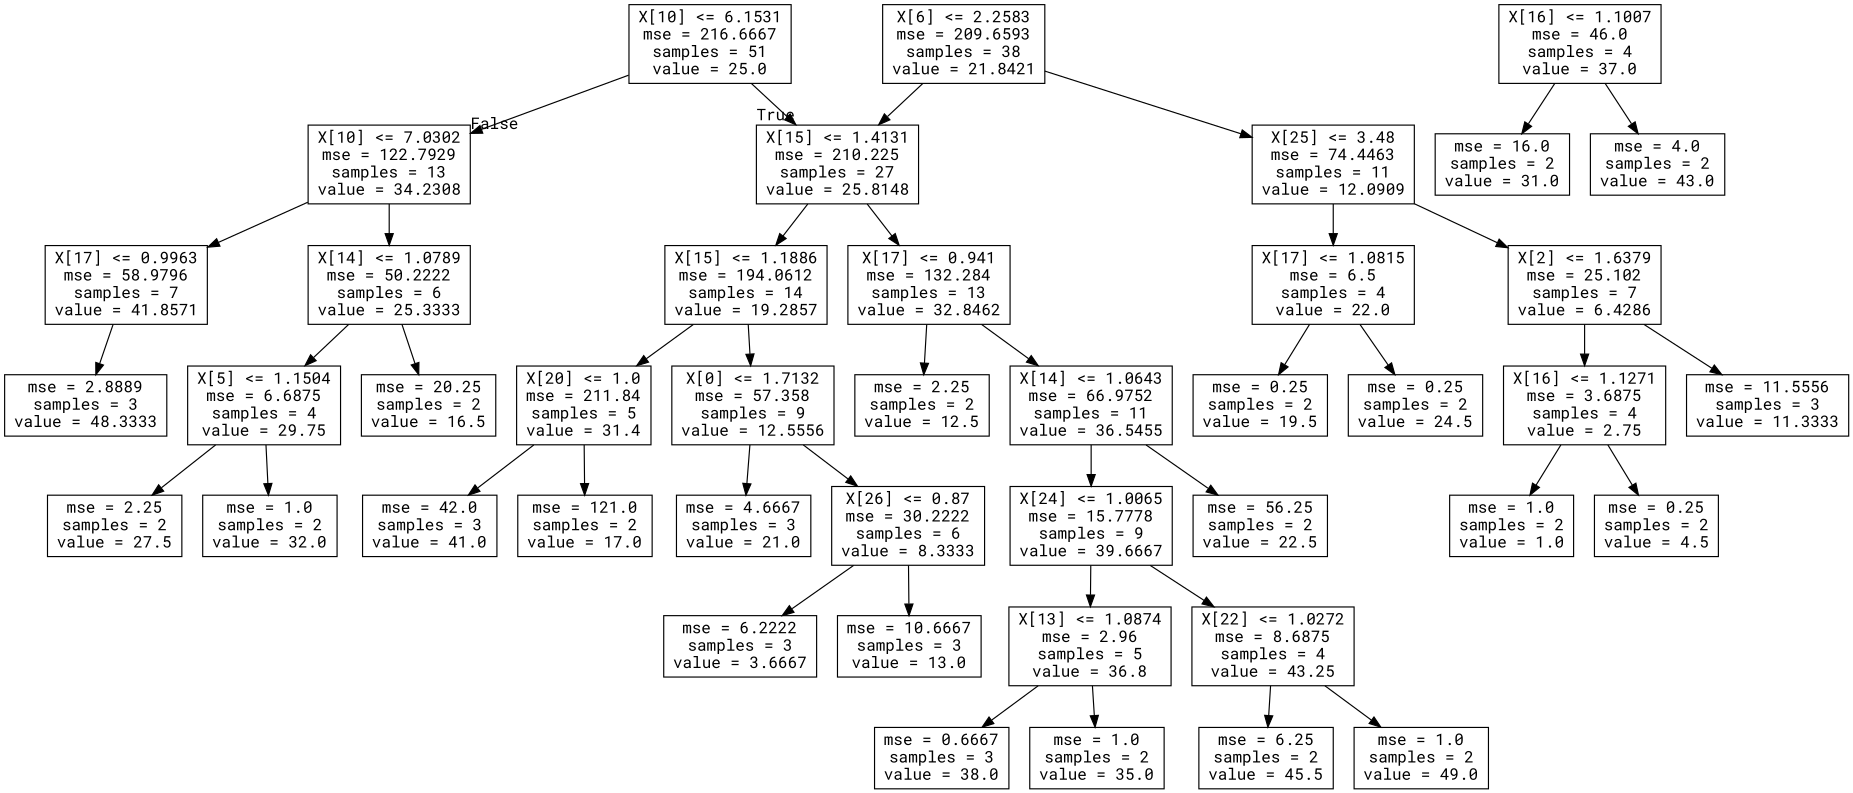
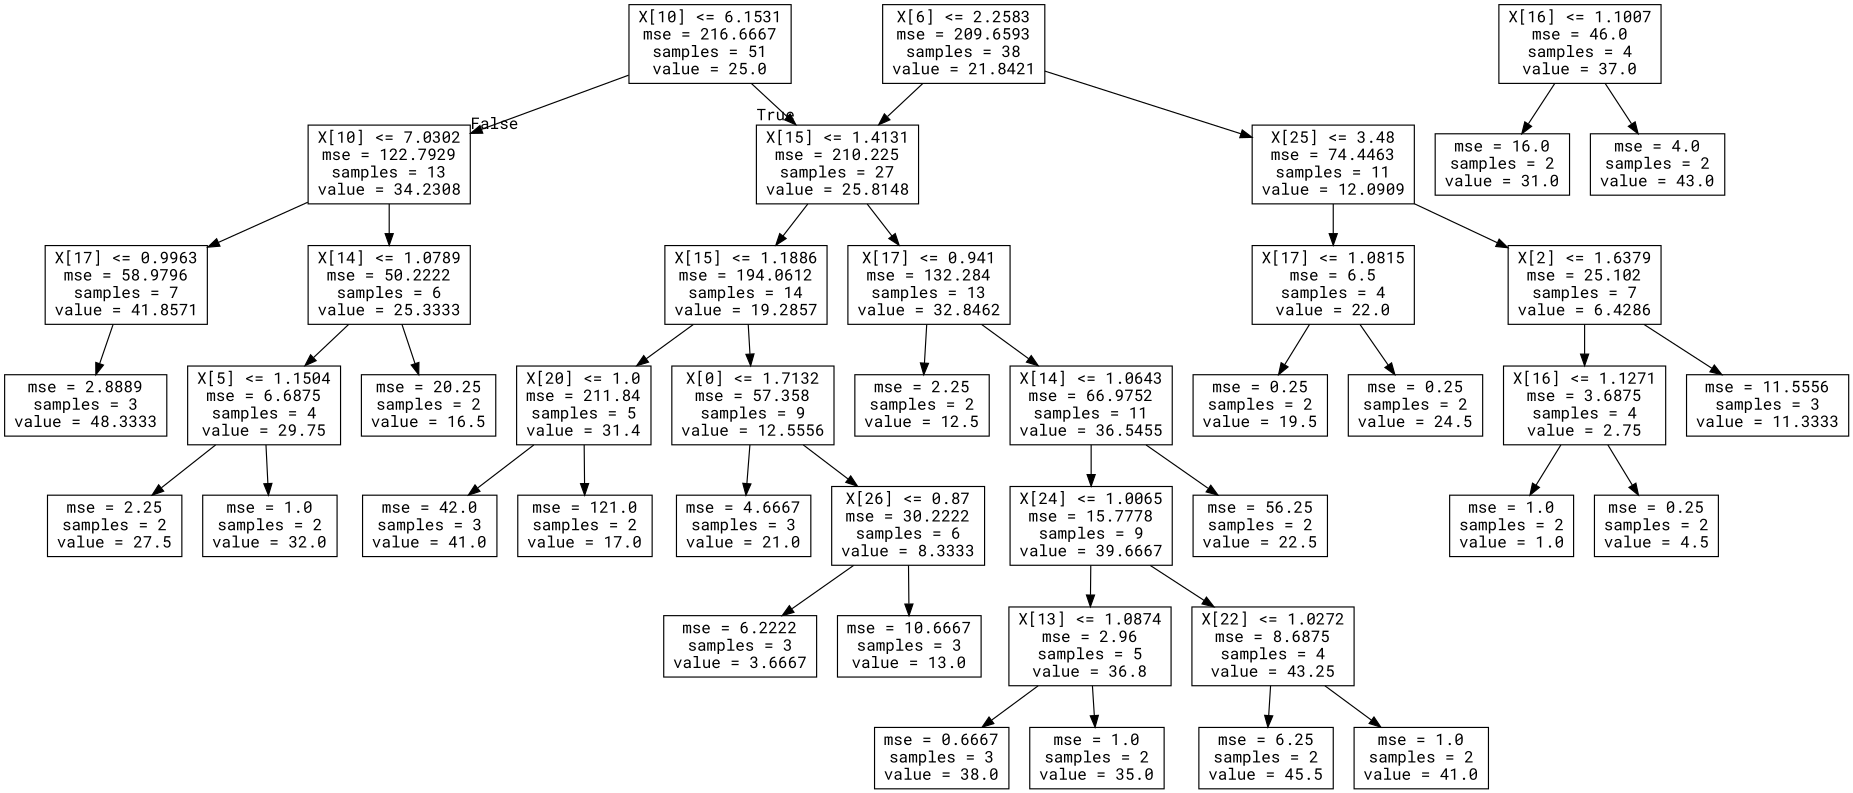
node "mse = 1.0 samples = 2 value = 49.0": label "mse = 1.0 samples = 2 value = 49.0" -> "mse = 1.0 samples = 2 value = 41.0"
